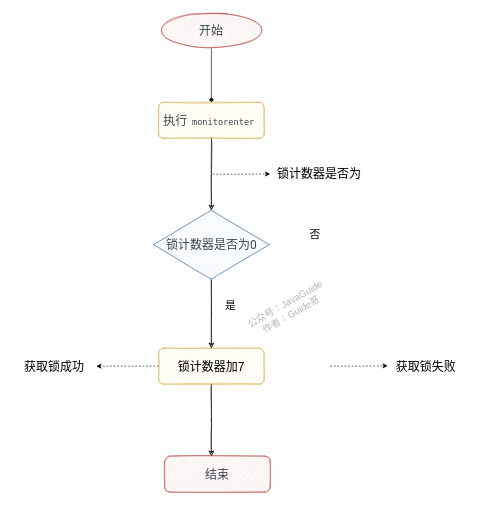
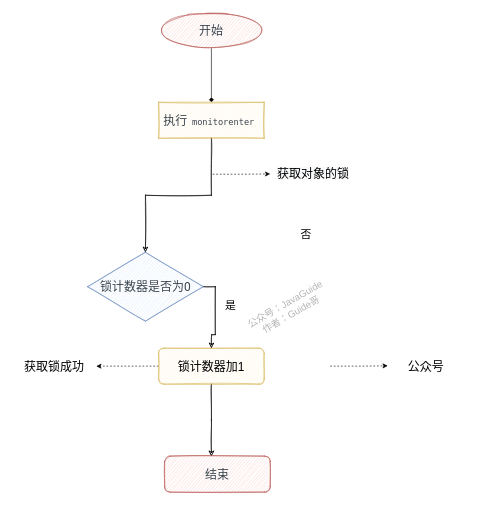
node "执行monitorenter": shape rounded rectangle -> rectangle
node "锁计数器是否为": label "锁计数器是否为" -> "获取对象的锁"
node "否": moved (315, 234) -> (306, 234)
node "锁计数器是否为0": moved (212, 245) -> (146, 287)
node "锁计数器加7": label "锁计数器加7" -> "锁计数器加1"
node "获取锁失败": label "获取锁失败" -> "公众号"
